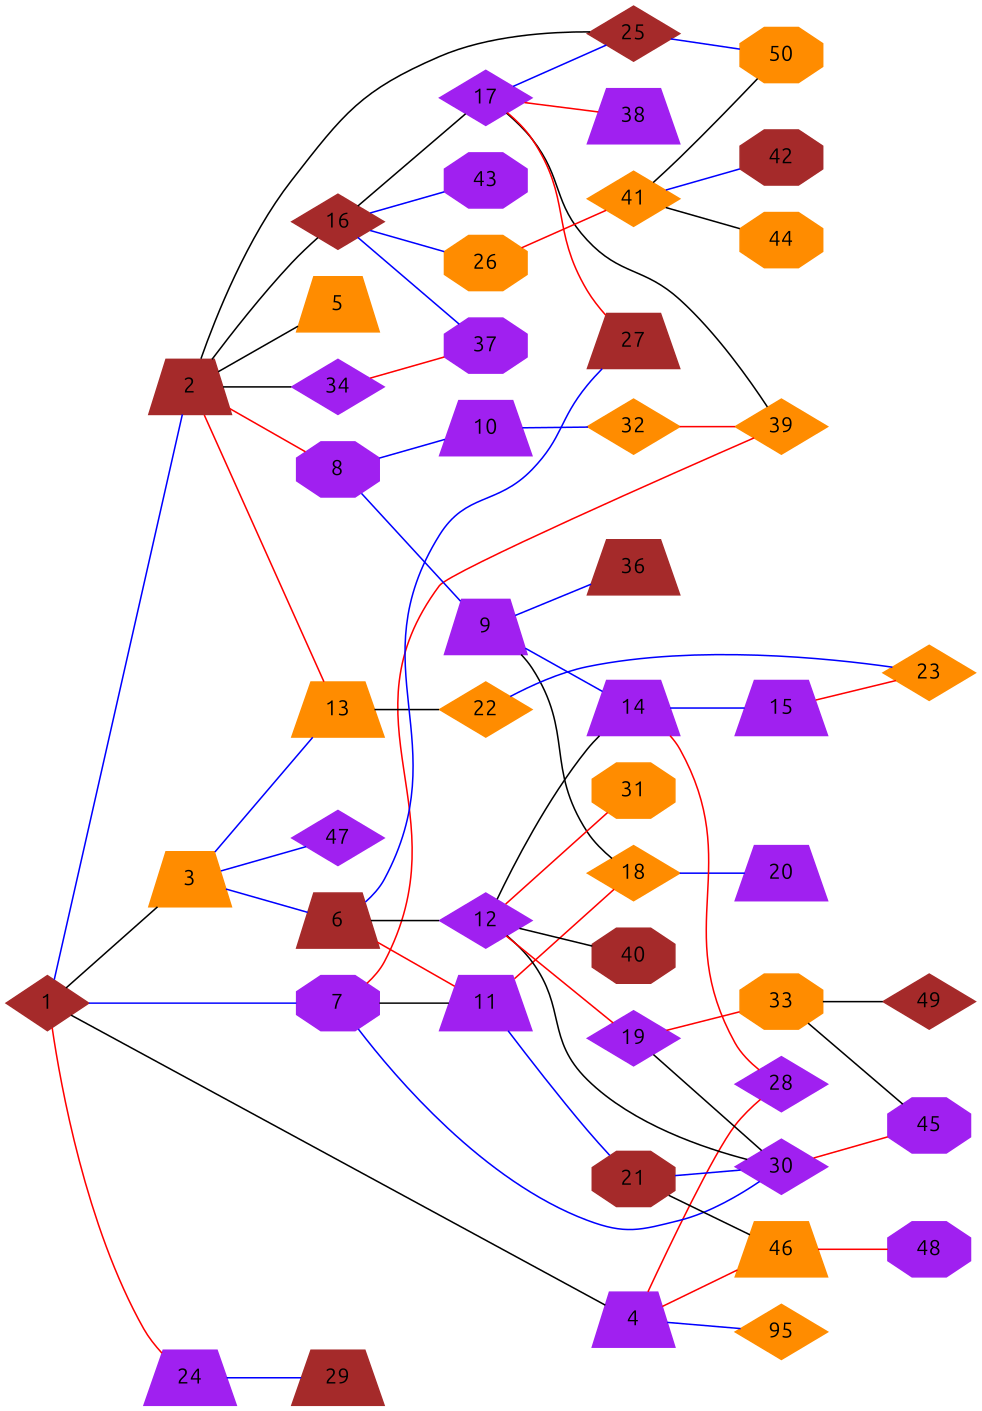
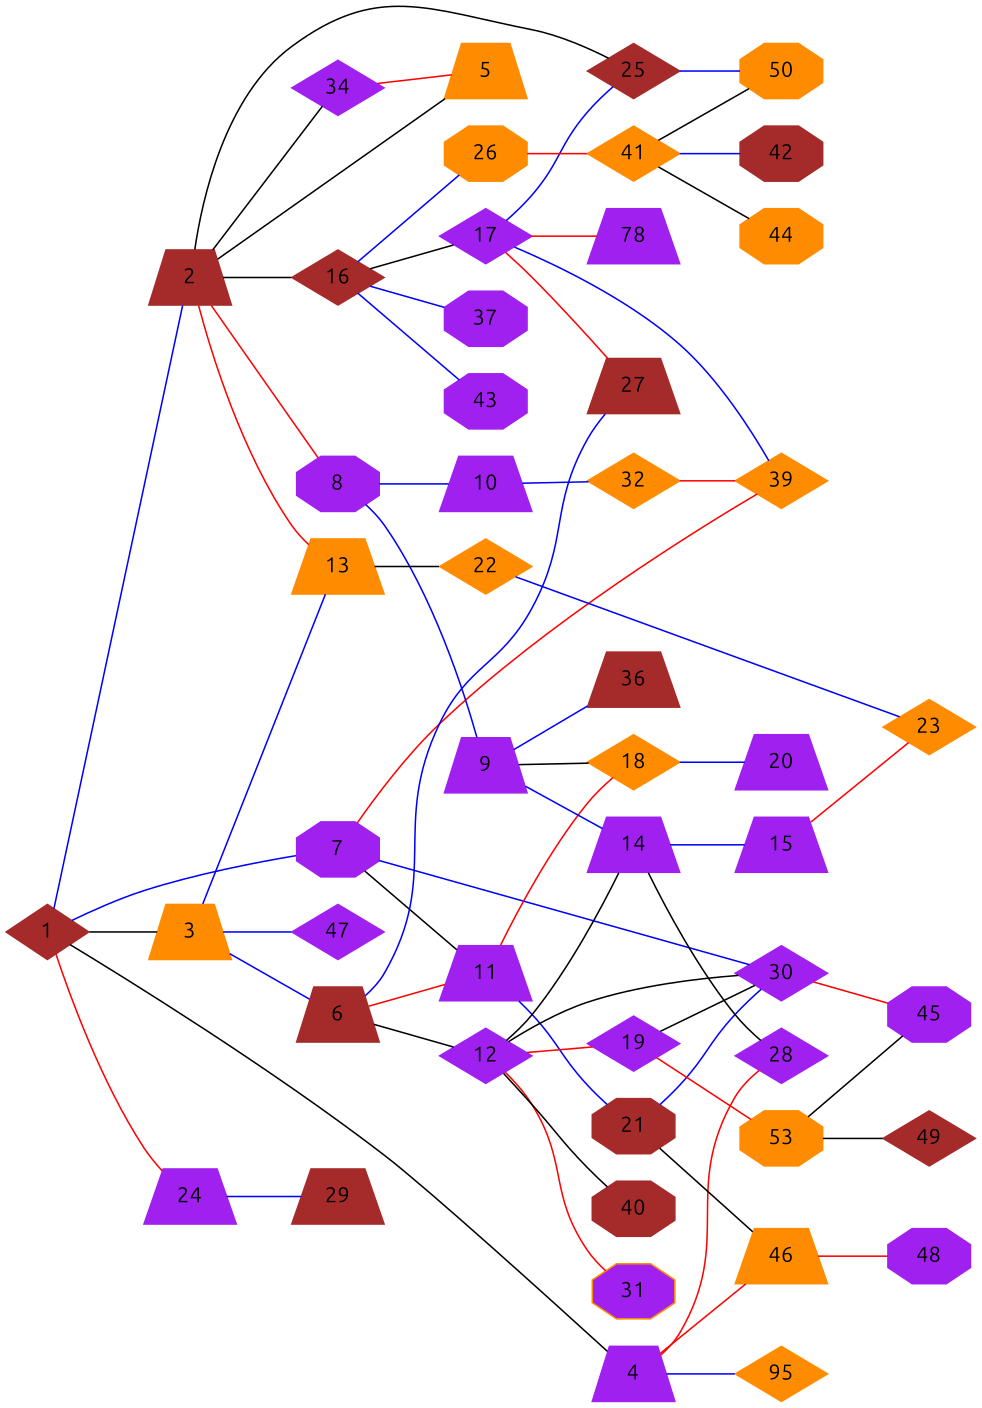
node "38": label "38" -> "78"
edge "17" -- "39": color black -> blue
edge "37" -- "34": now "5" -- "34"
node "31": fillcolor darkorange -> purple
edge "14" -- "28": color red -> black
node "33": label "33" -> "53"
